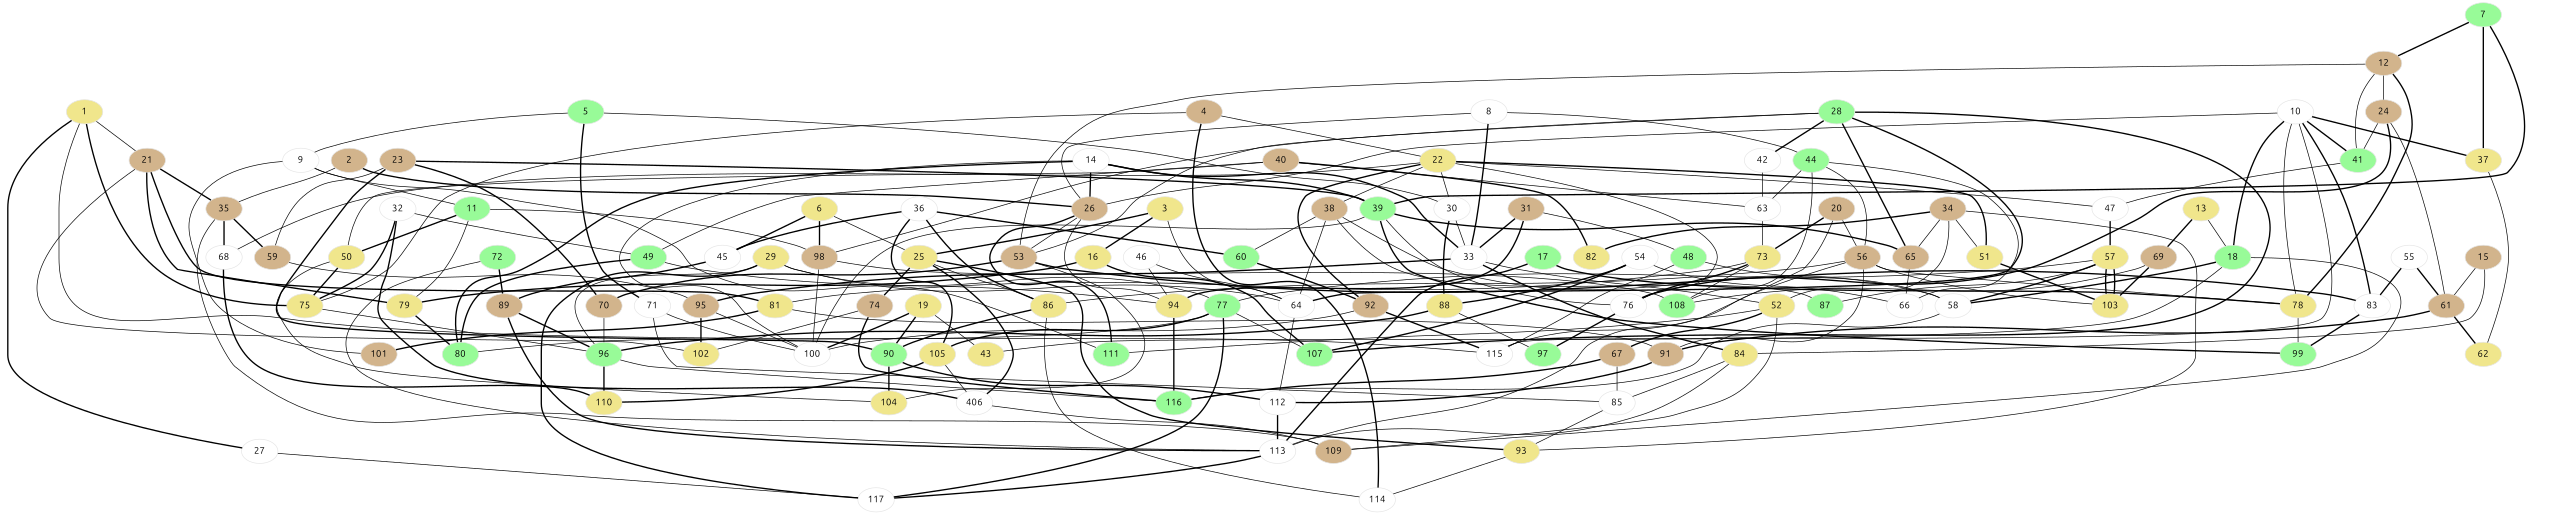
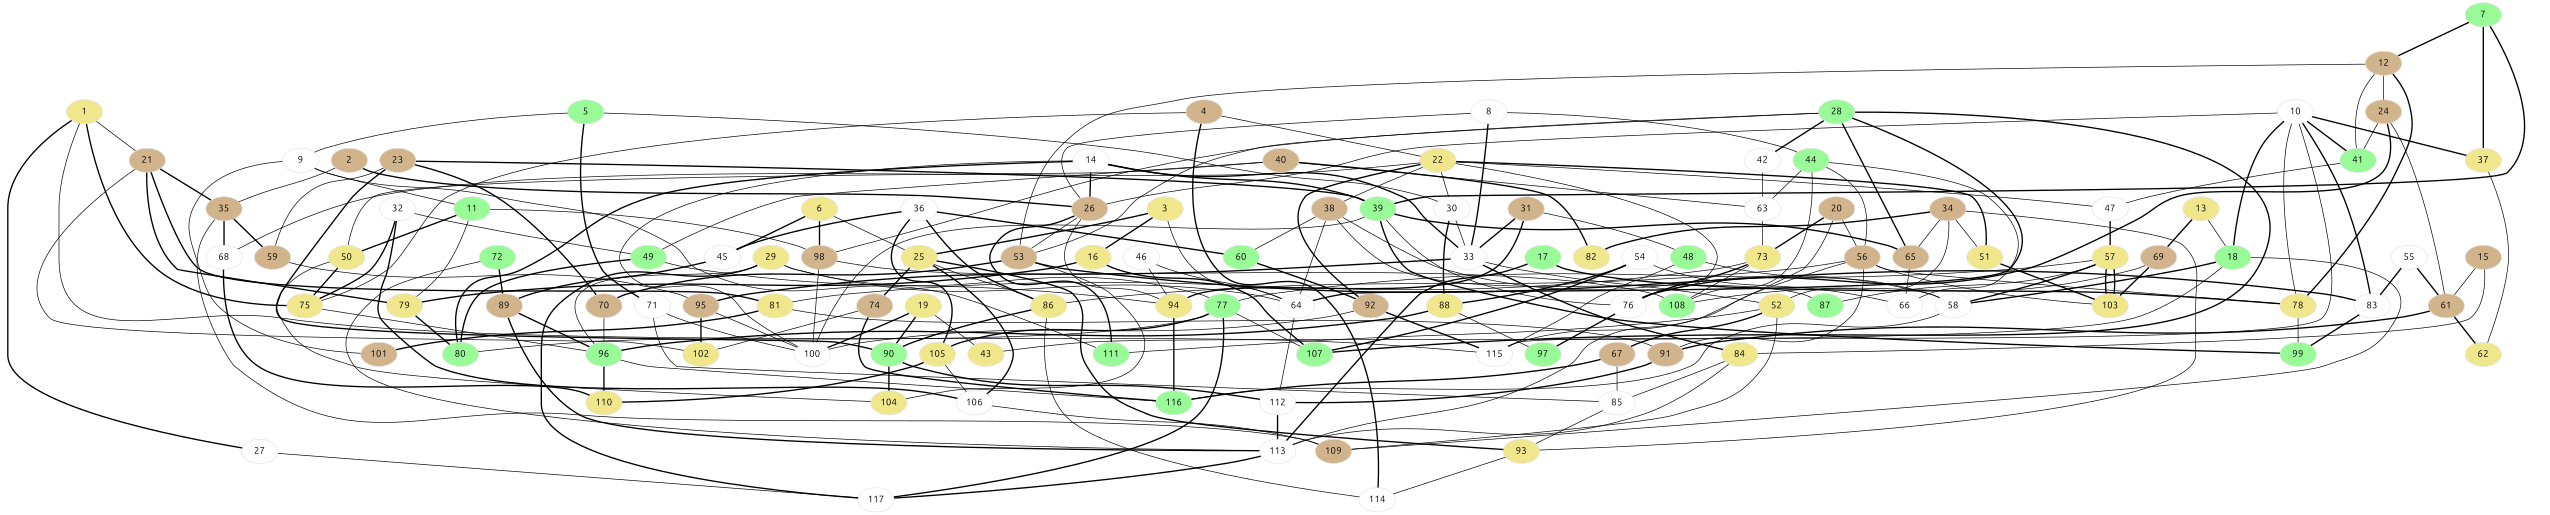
node "406": label "406" -> "106"
